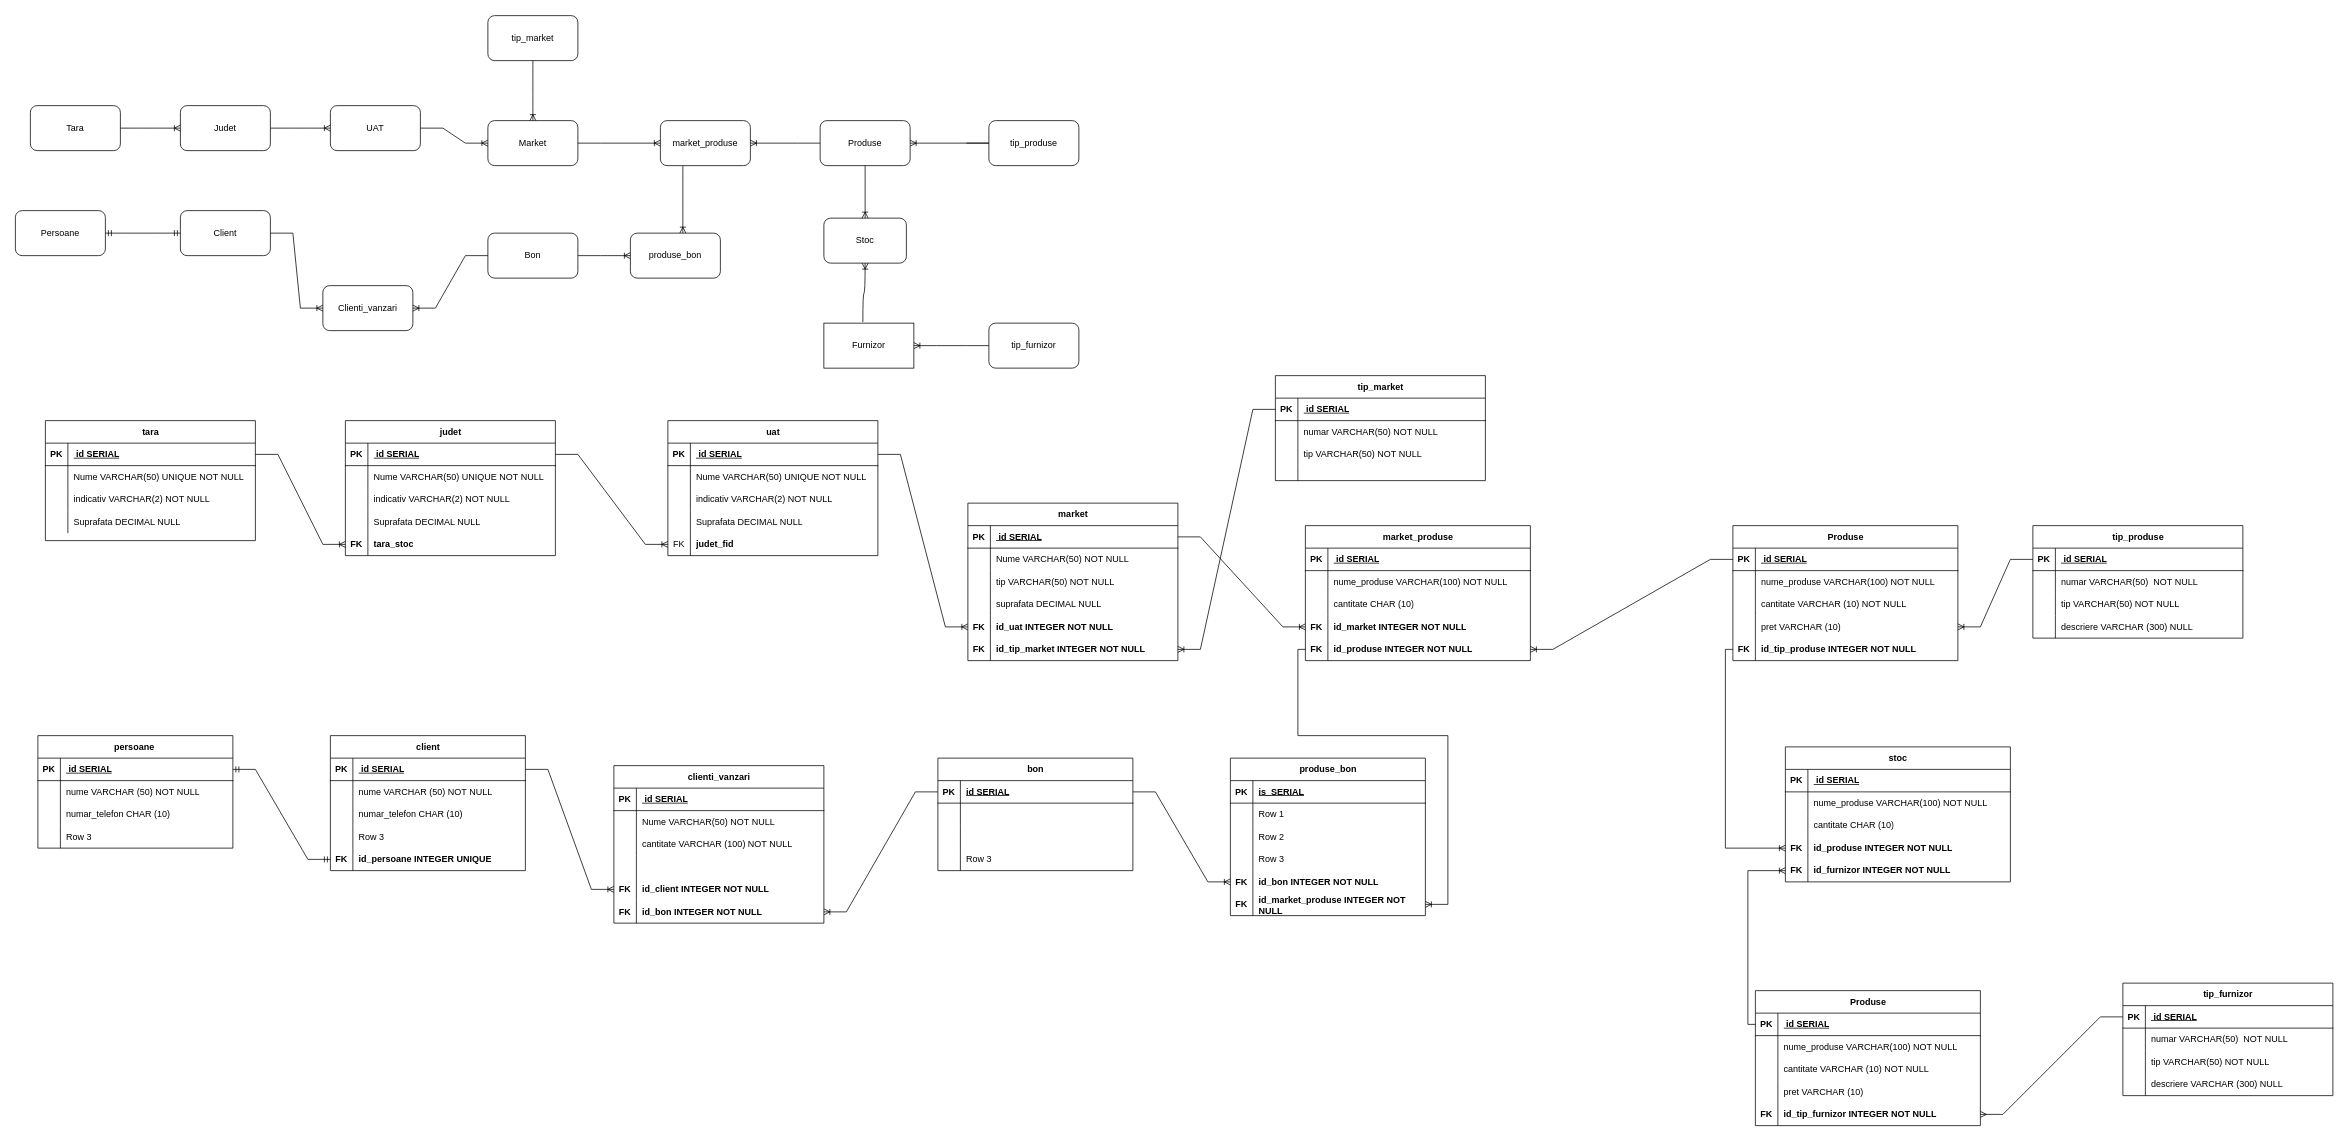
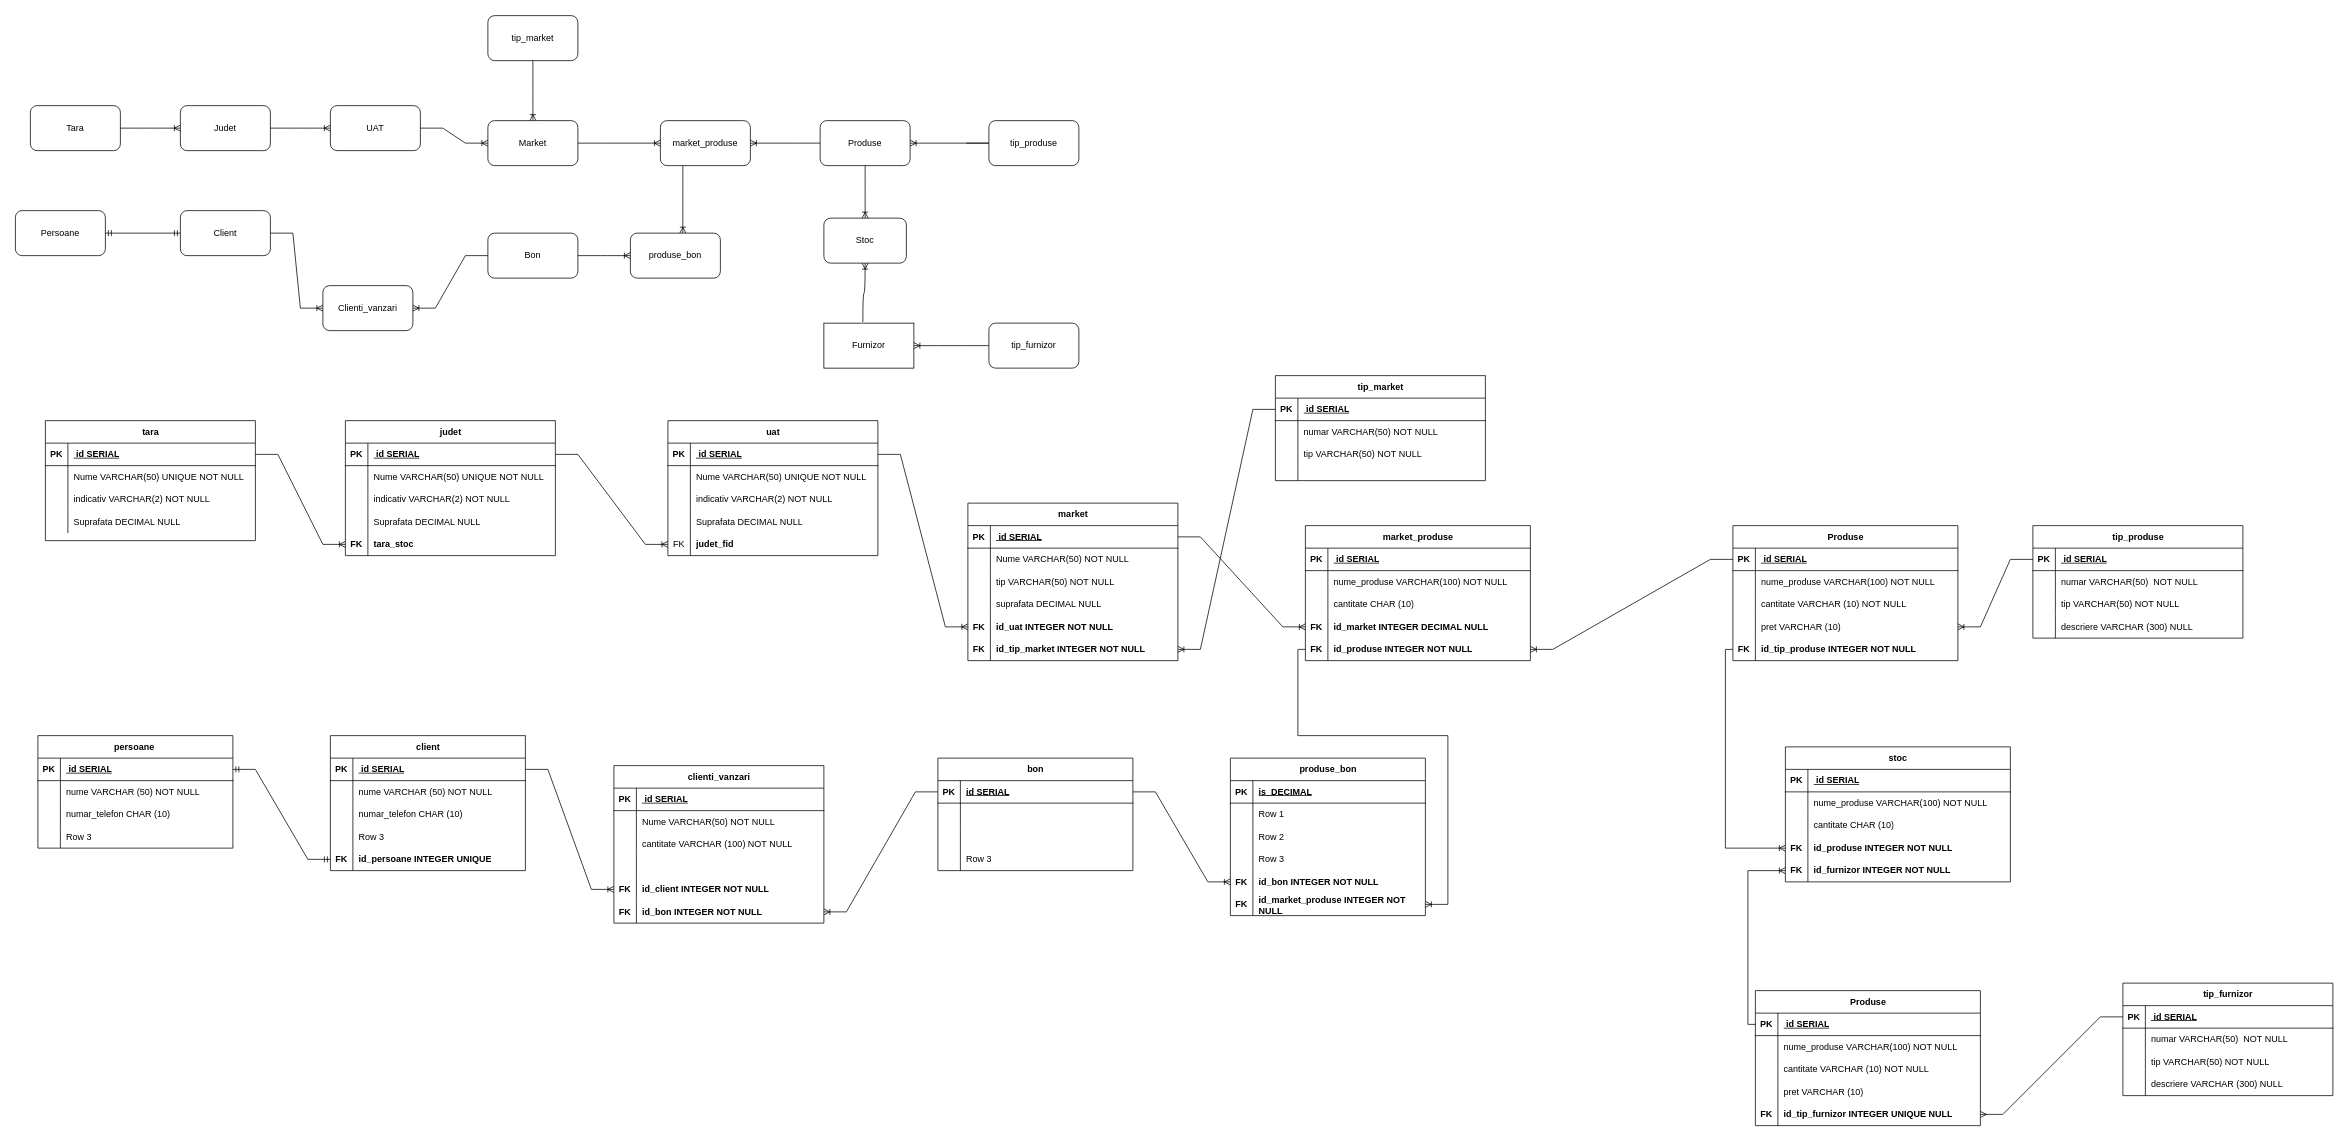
node "id_market INTEGER NOT NULL": label "id_market INTEGER NOT NULL" -> "id_market INTEGER DECIMAL NULL"
node "is_SERIAL": label "is_SERIAL" -> "is_DECIMAL"
node "id_tip_furnizor INTEGER NOT NULL": label "id_tip_furnizor INTEGER NOT NULL" -> "id_tip_furnizor INTEGER UNIQUE NULL"
